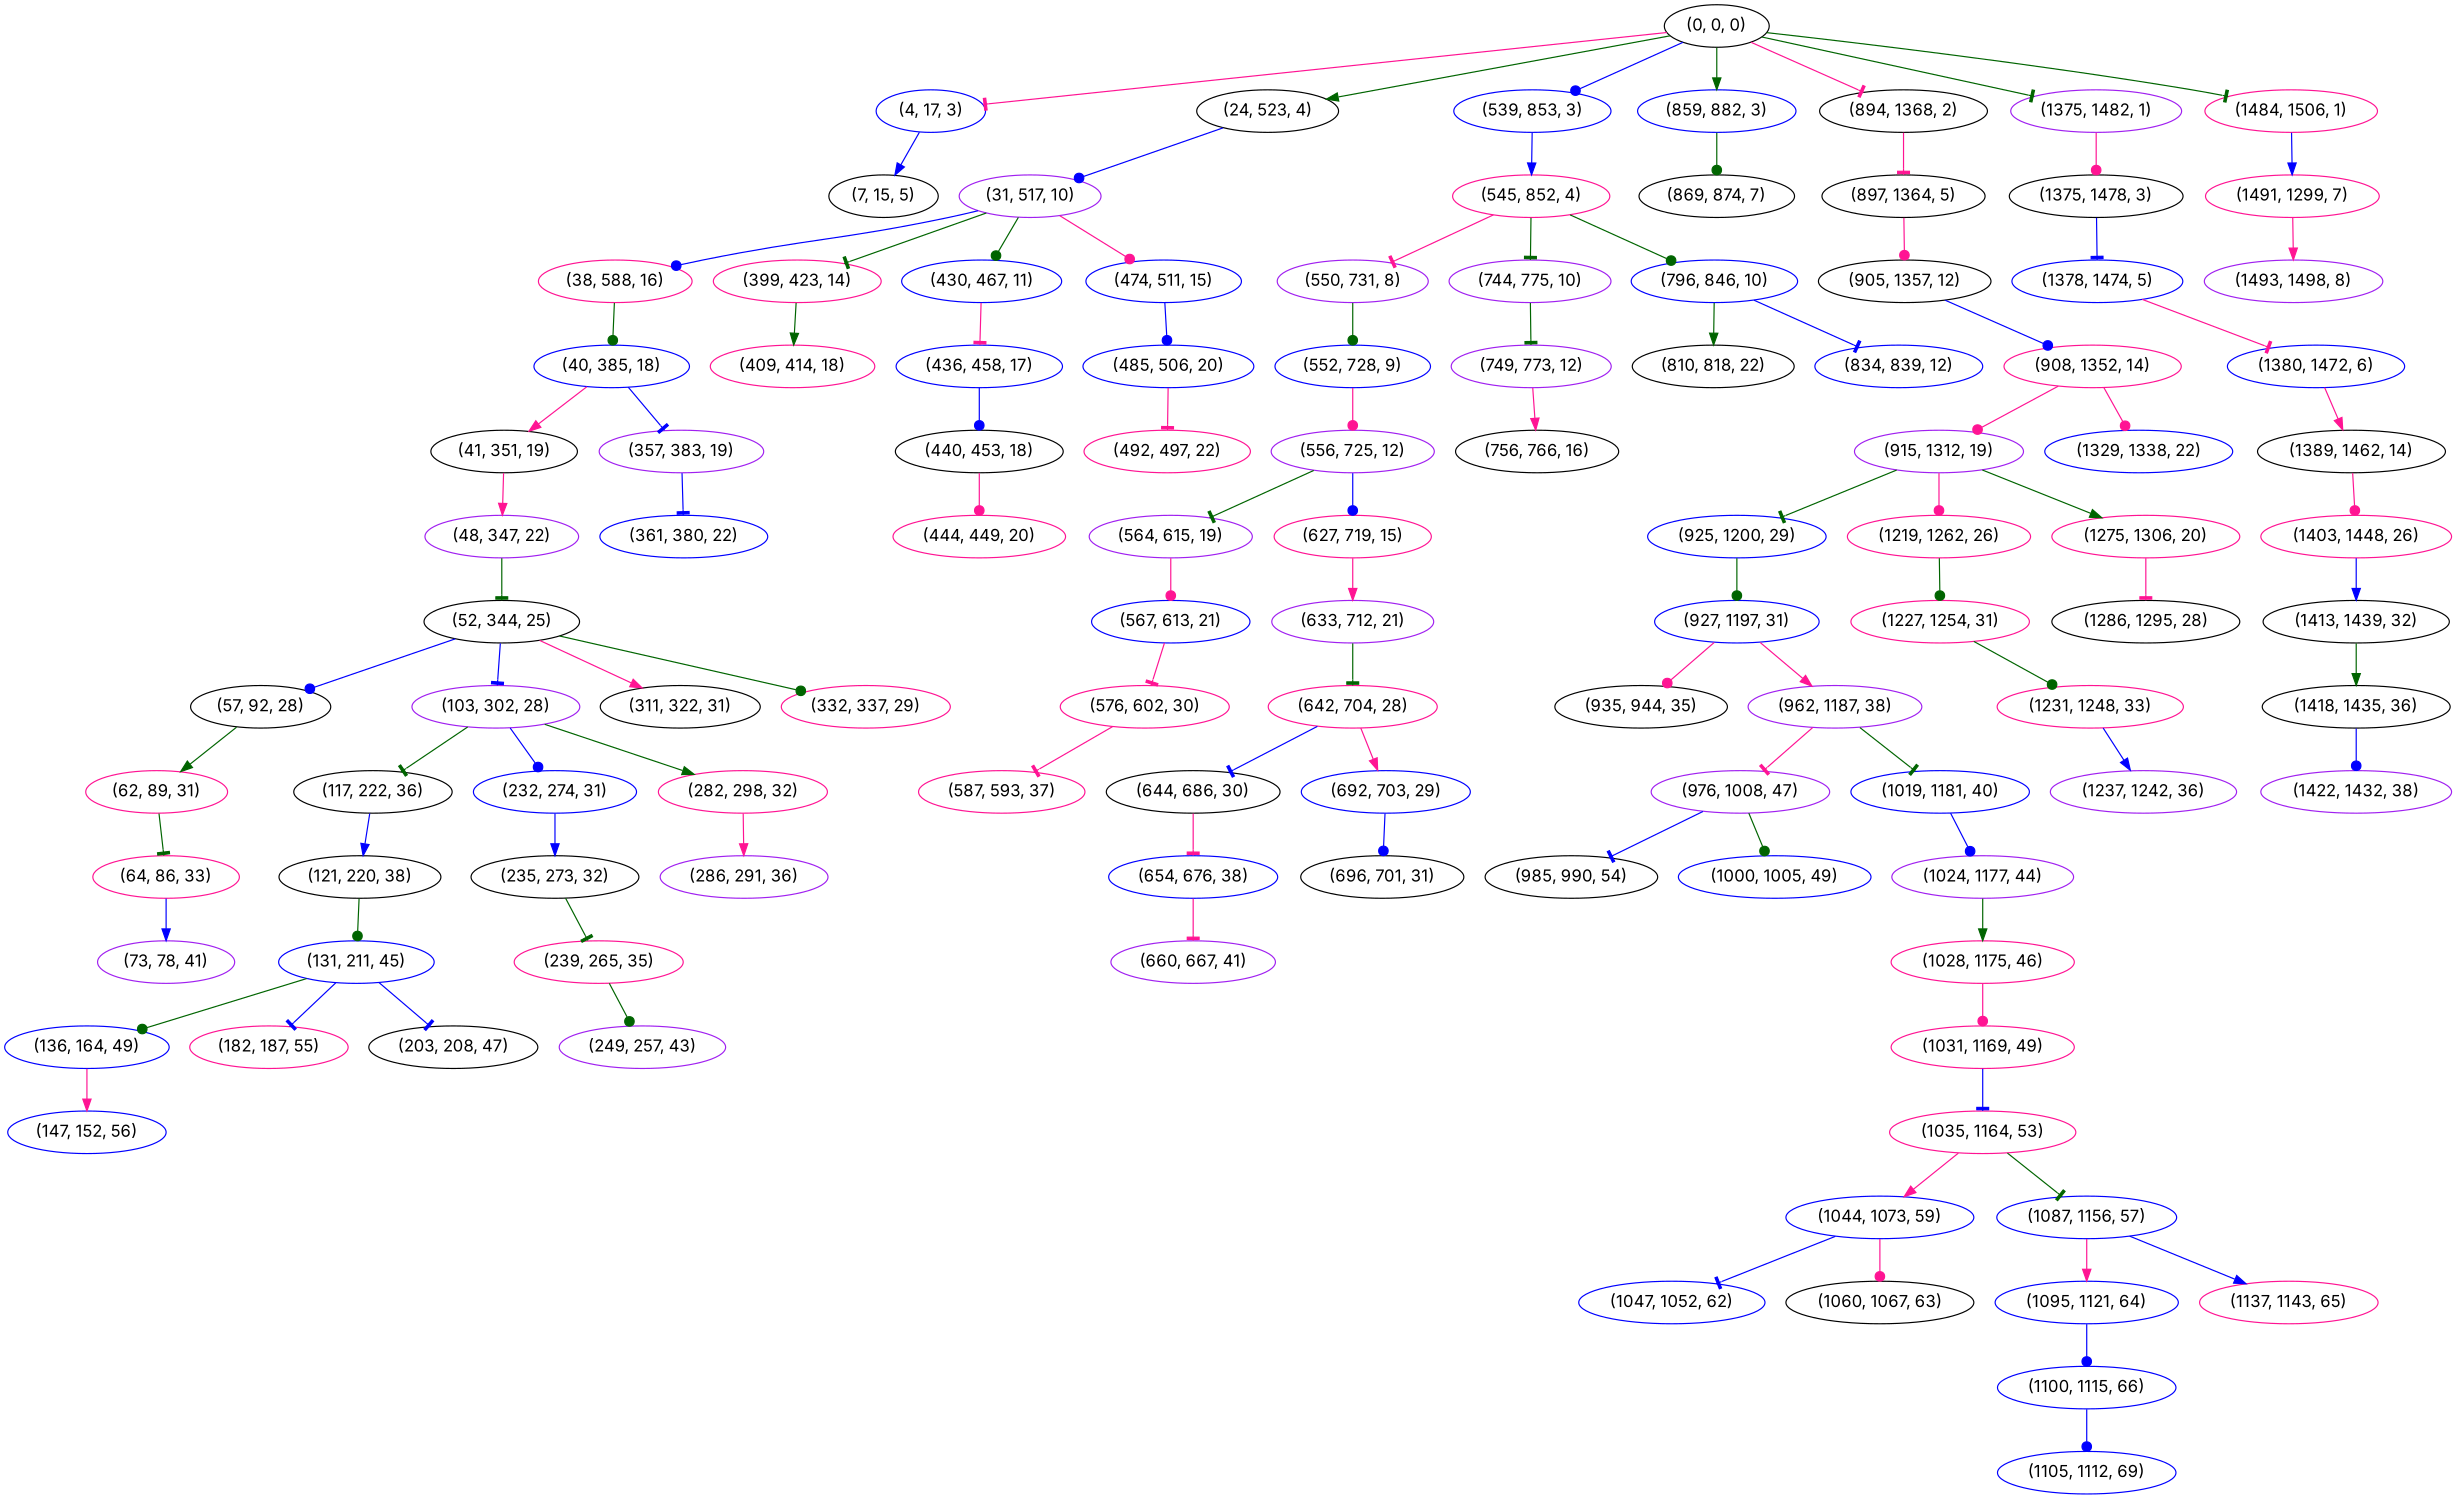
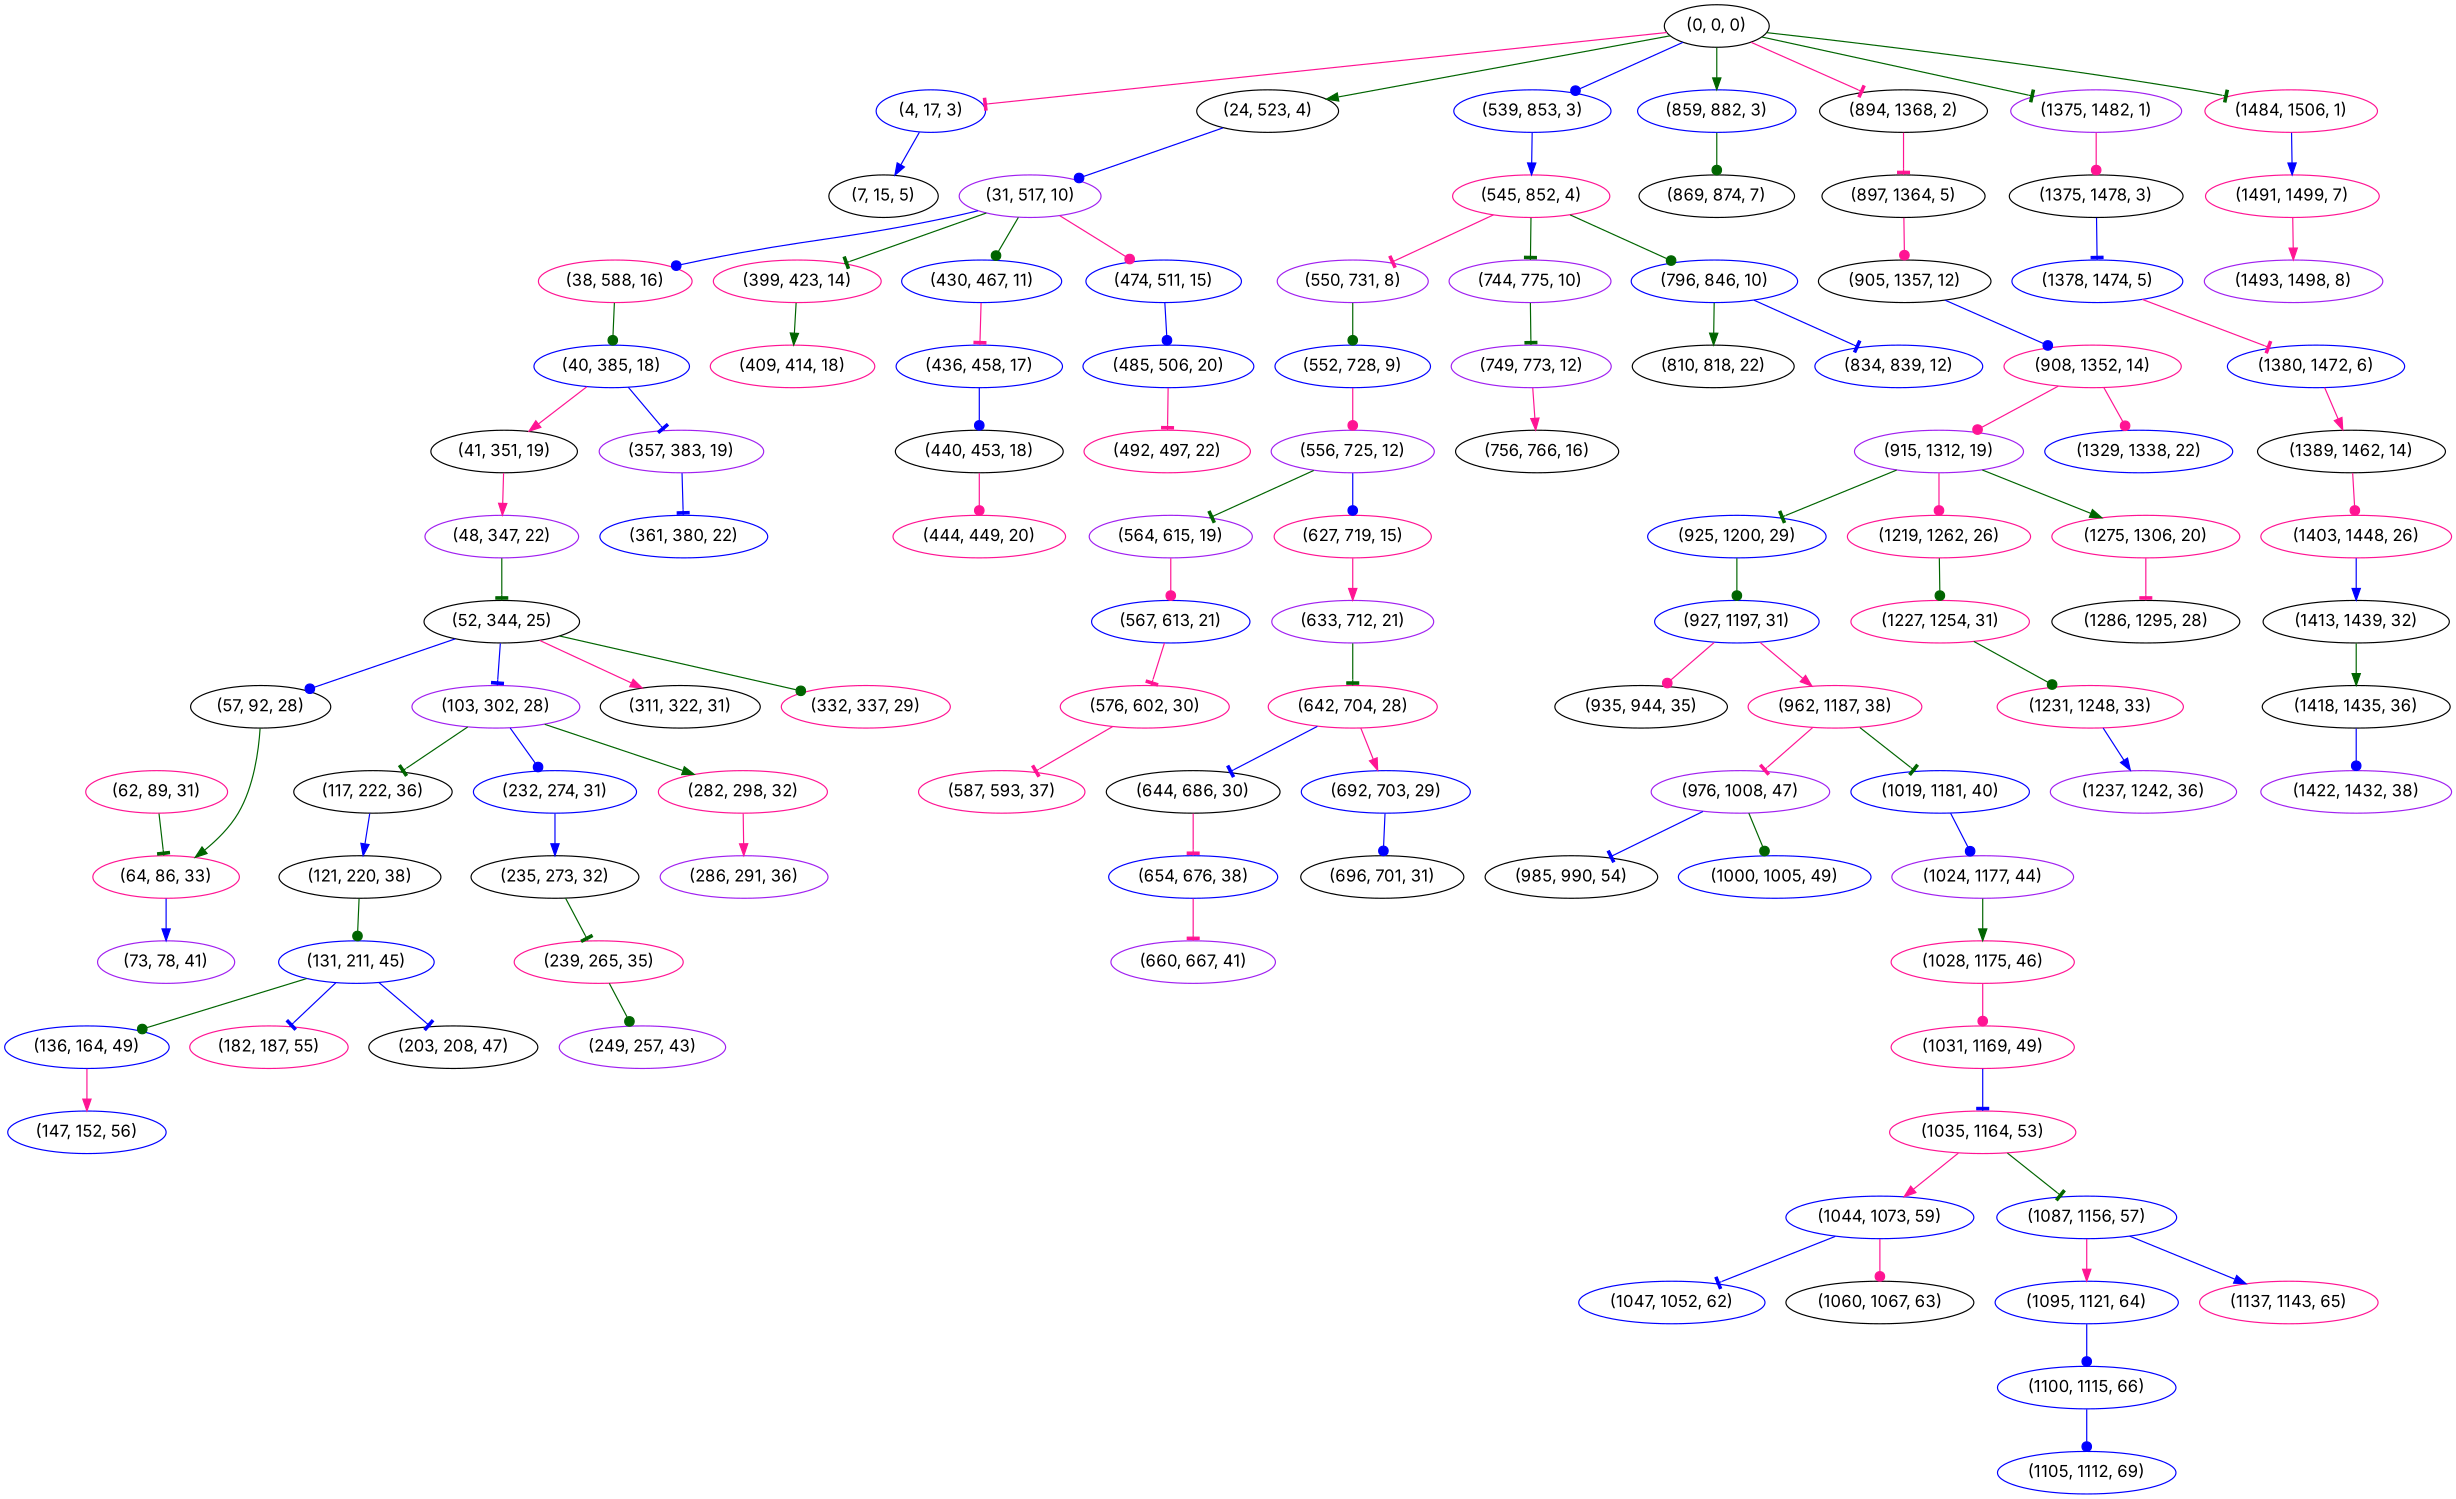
node "(1491, 1299, 7)": label "(1491, 1299, 7)" -> "(1491, 1499, 7)"
node "(962, 1187, 38)": color purple -> deeppink
edge "(57, 92, 28)" -> "(62, 89, 31)": now "(57, 92, 28)" -> "(64, 86, 33)"
